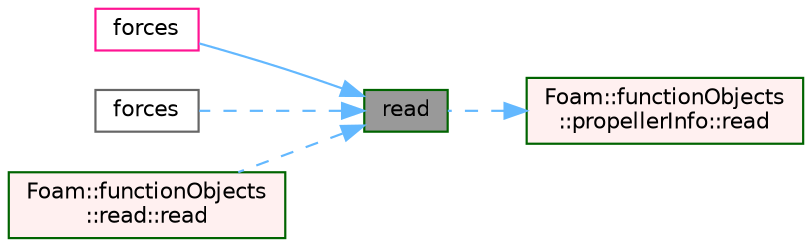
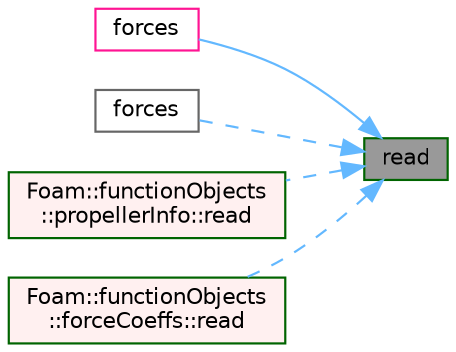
edge "read" -> "Foam::functionObjects ::propellerInfo::read": reversed
node "Foam::functionObjects ::read::read": label "Foam::functionObjects ::read::read" -> "Foam::functionObjects ::forceCoeffs::read"
